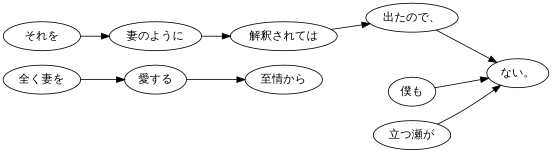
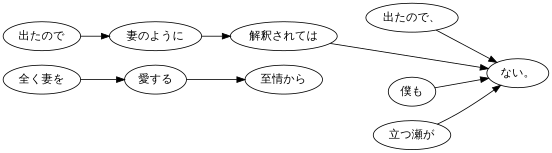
edge "解釈されては" -> "出たので、": now "解釈されては" -> "ない。"
node "それを": label "それを" -> "出たので"
